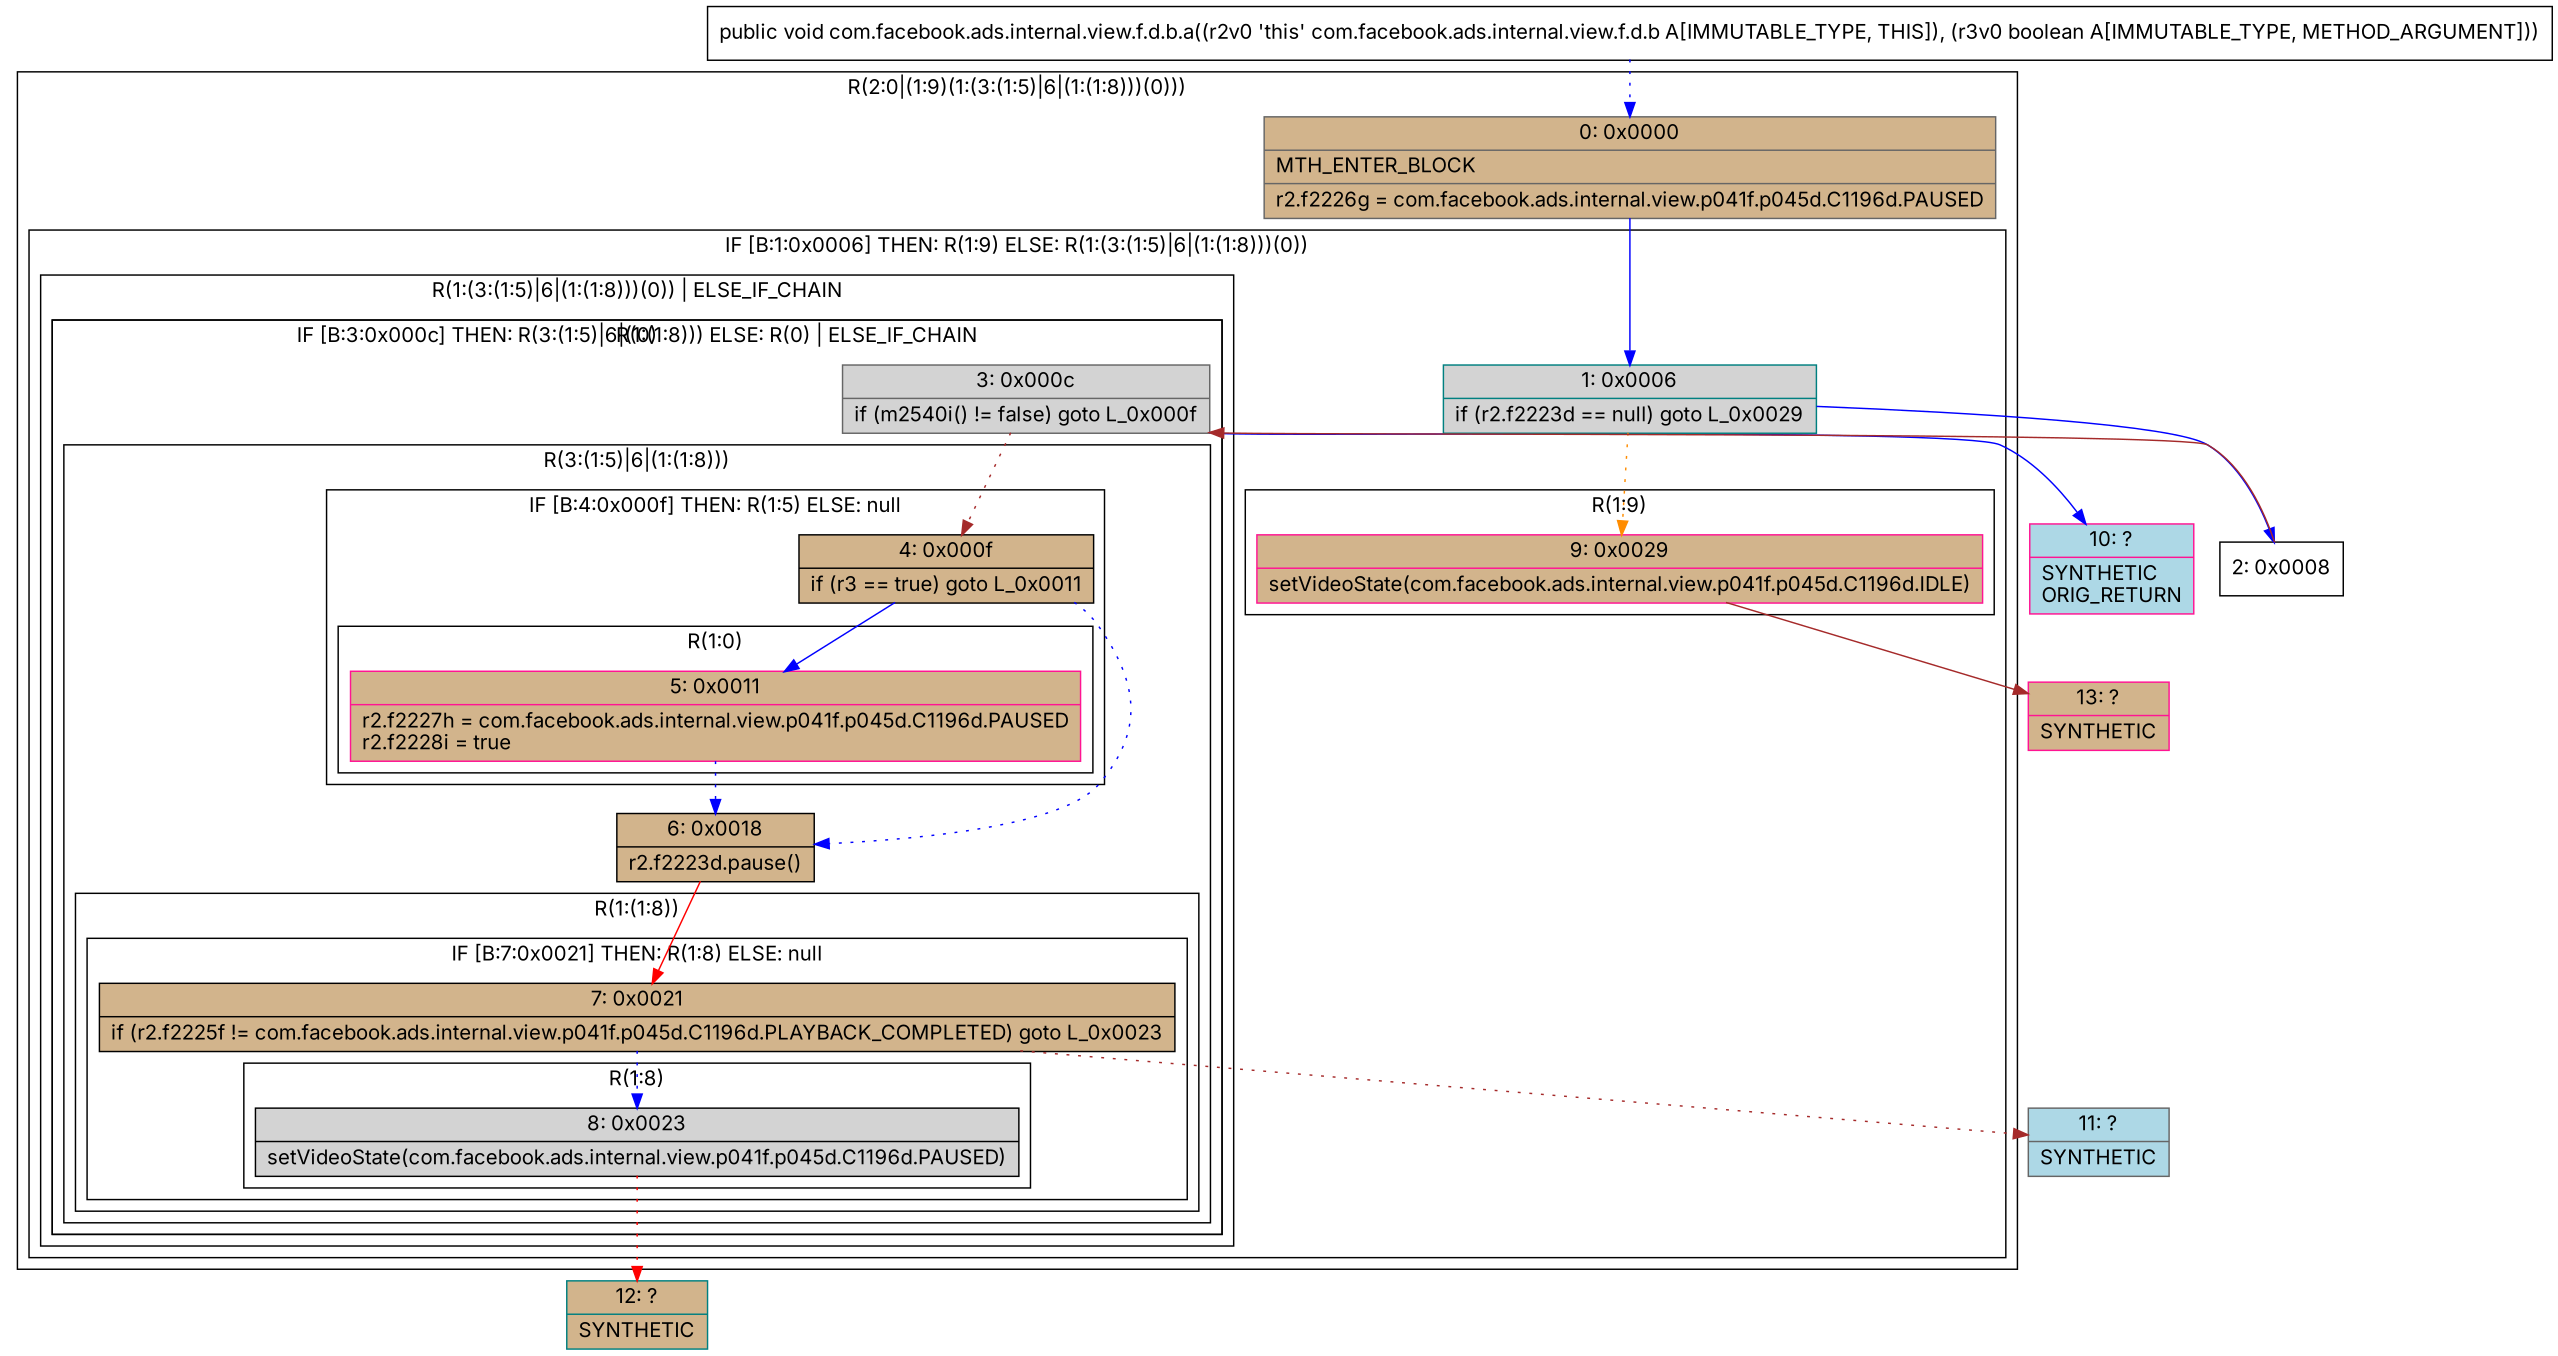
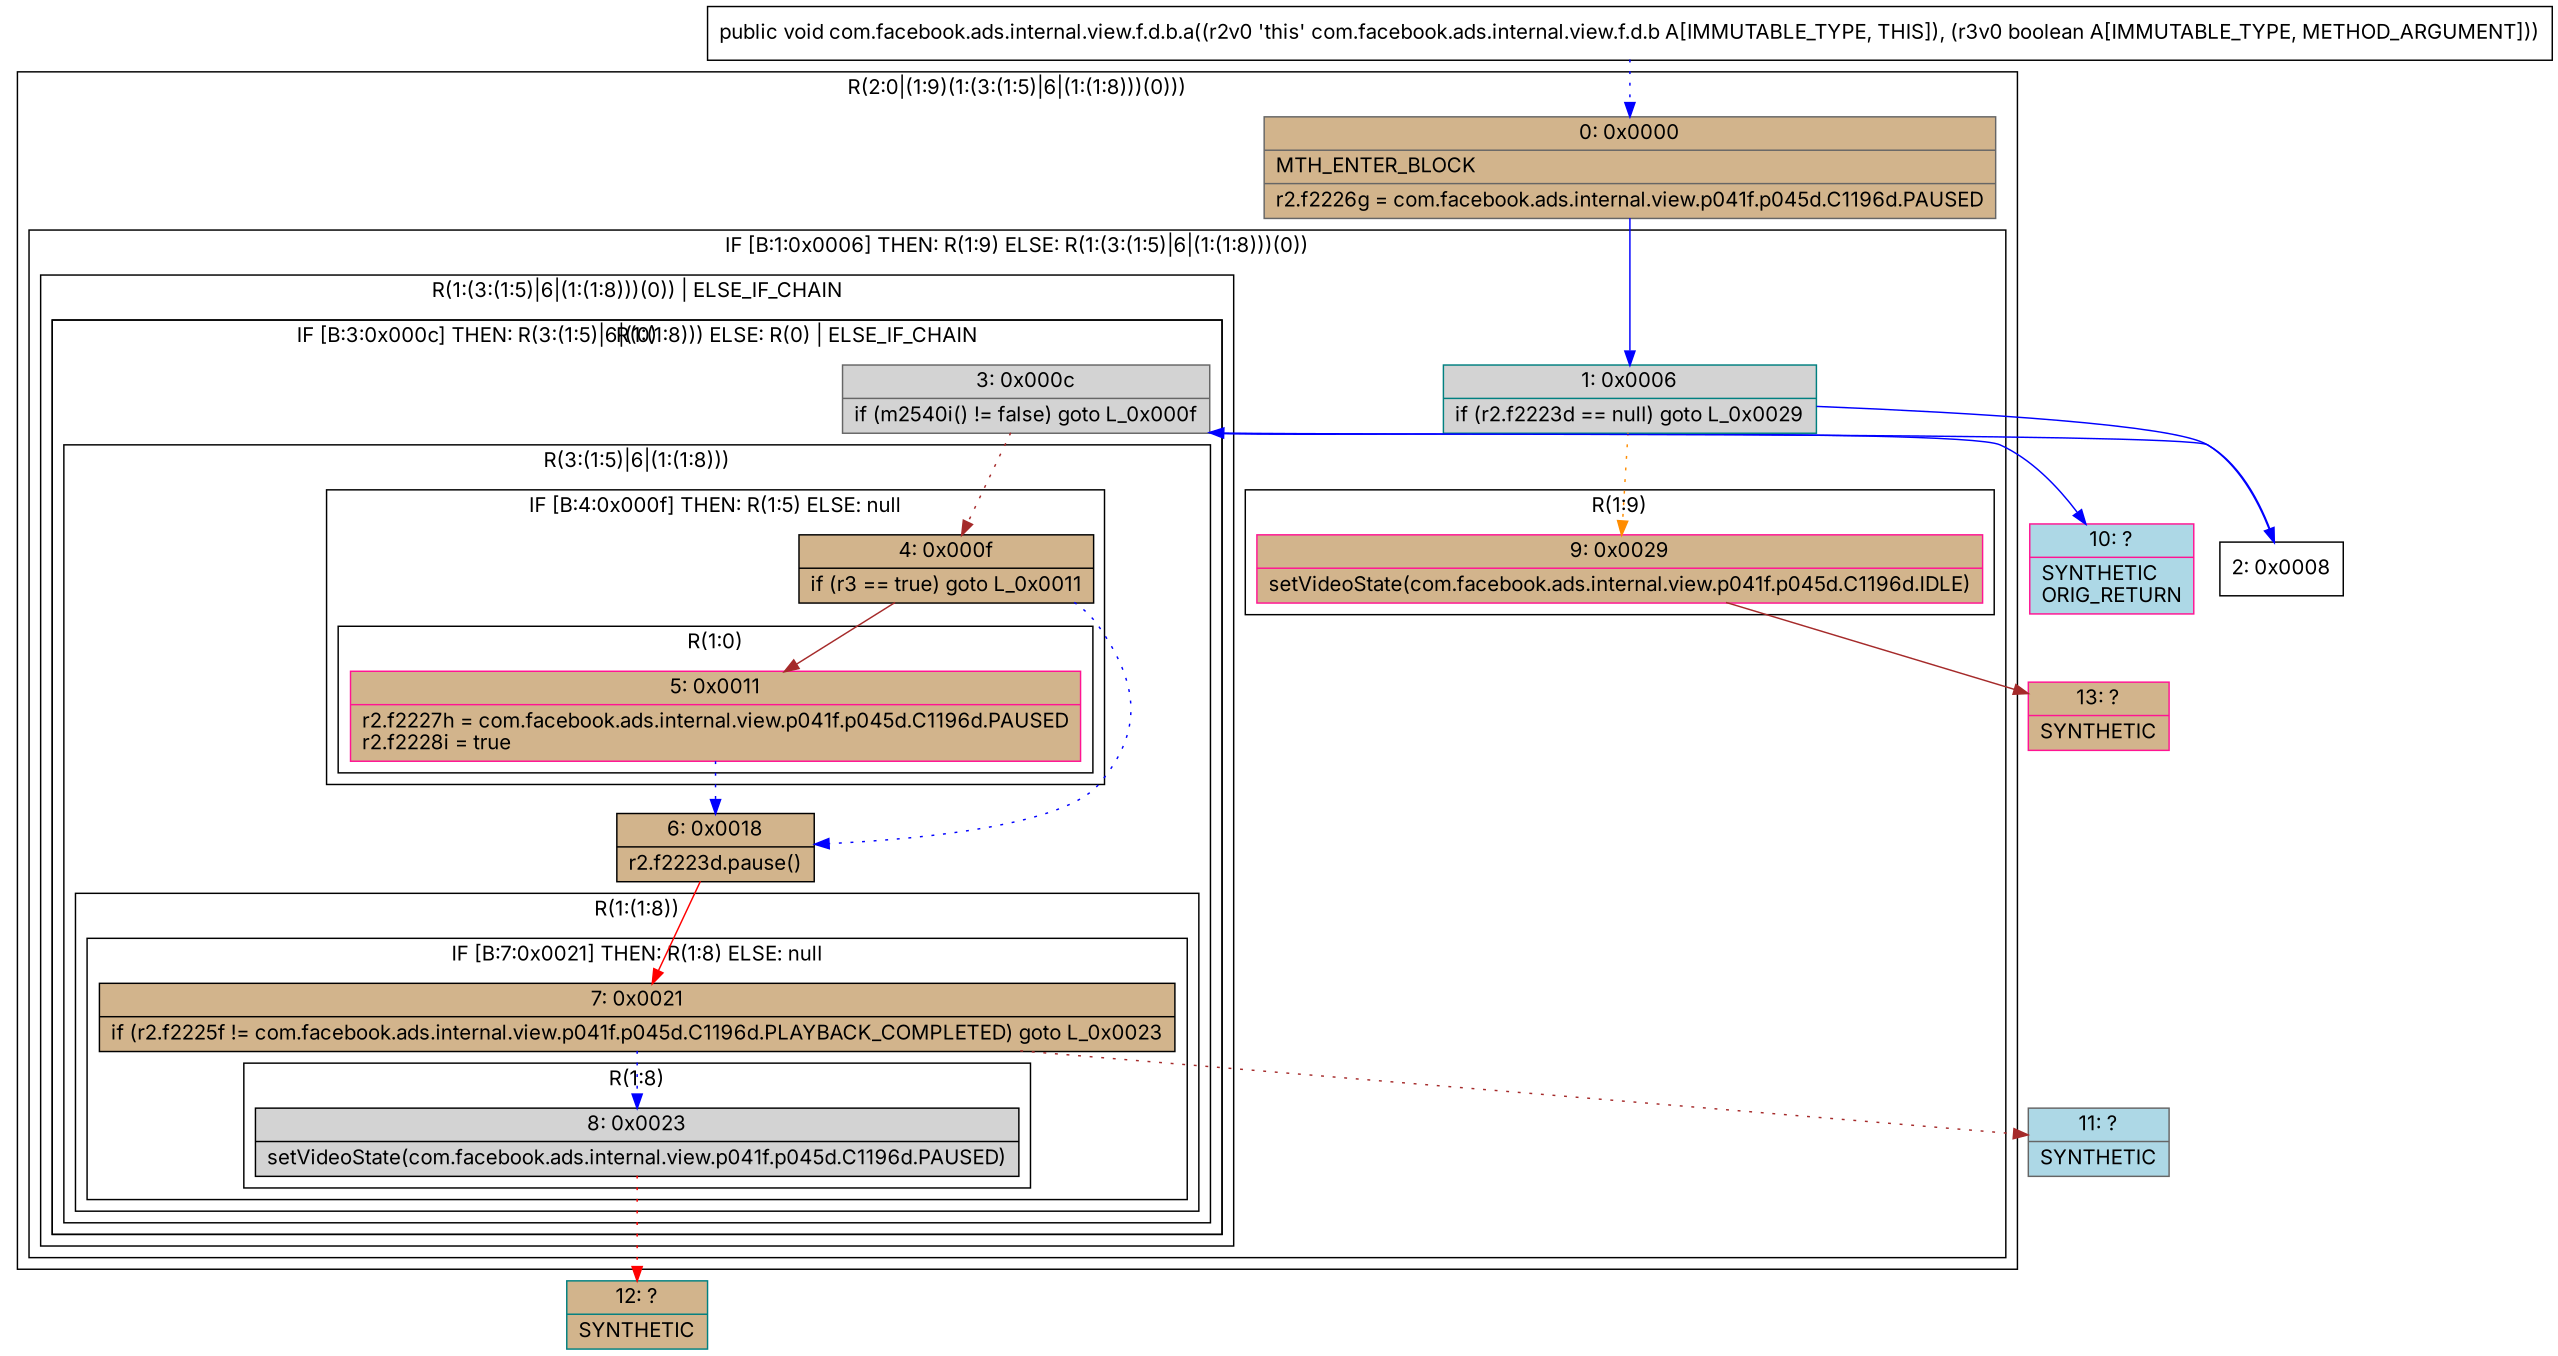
edge "2: 0x0008" -> "3: 0x000c": color brown -> blue
edge "4: 0x000f" -> "5: 0x0011": color blue -> brown
